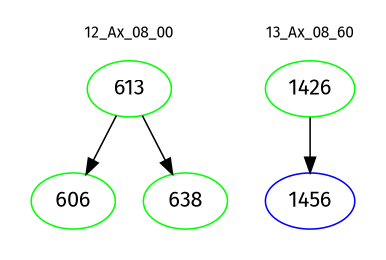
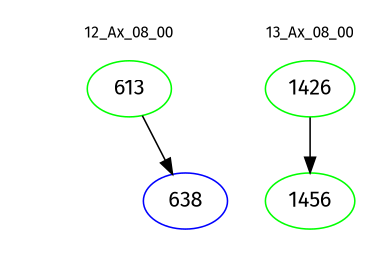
cluster "13_Ax_08_60": label "13_Ax_08_60" -> "13_Ax_08_00"
node "606": removed
node "638": color green -> blue
node "1456": color blue -> green
